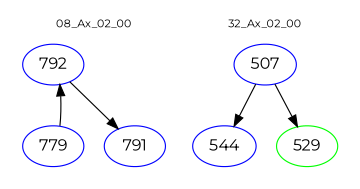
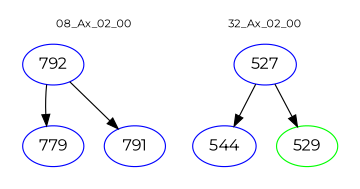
node "507": label "507" -> "527"
edge "779" -> "792": reversed
